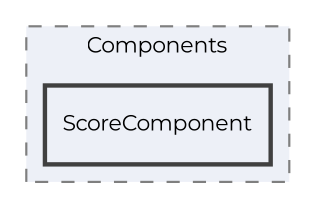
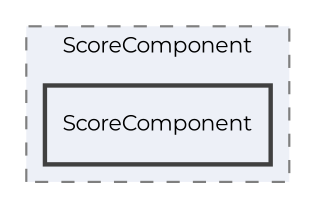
cluster "Components": label "Components" -> "ScoreComponent"
